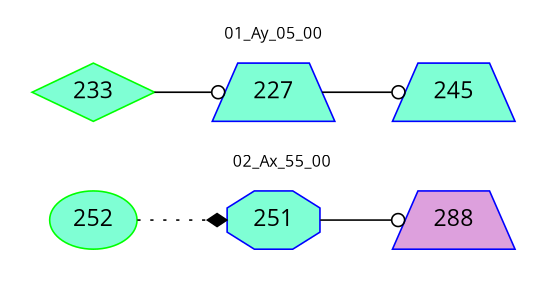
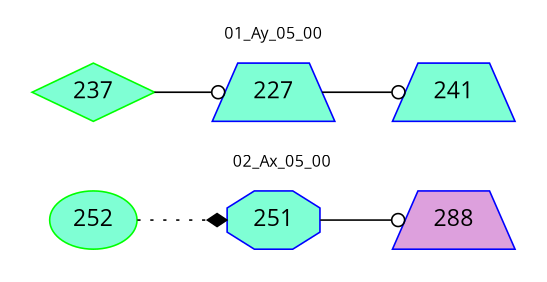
node "233": label "233" -> "237"
node "245": label "245" -> "241"
cluster "02_Ax_55_00": label "02_Ax_55_00" -> "02_Ax_05_00"
